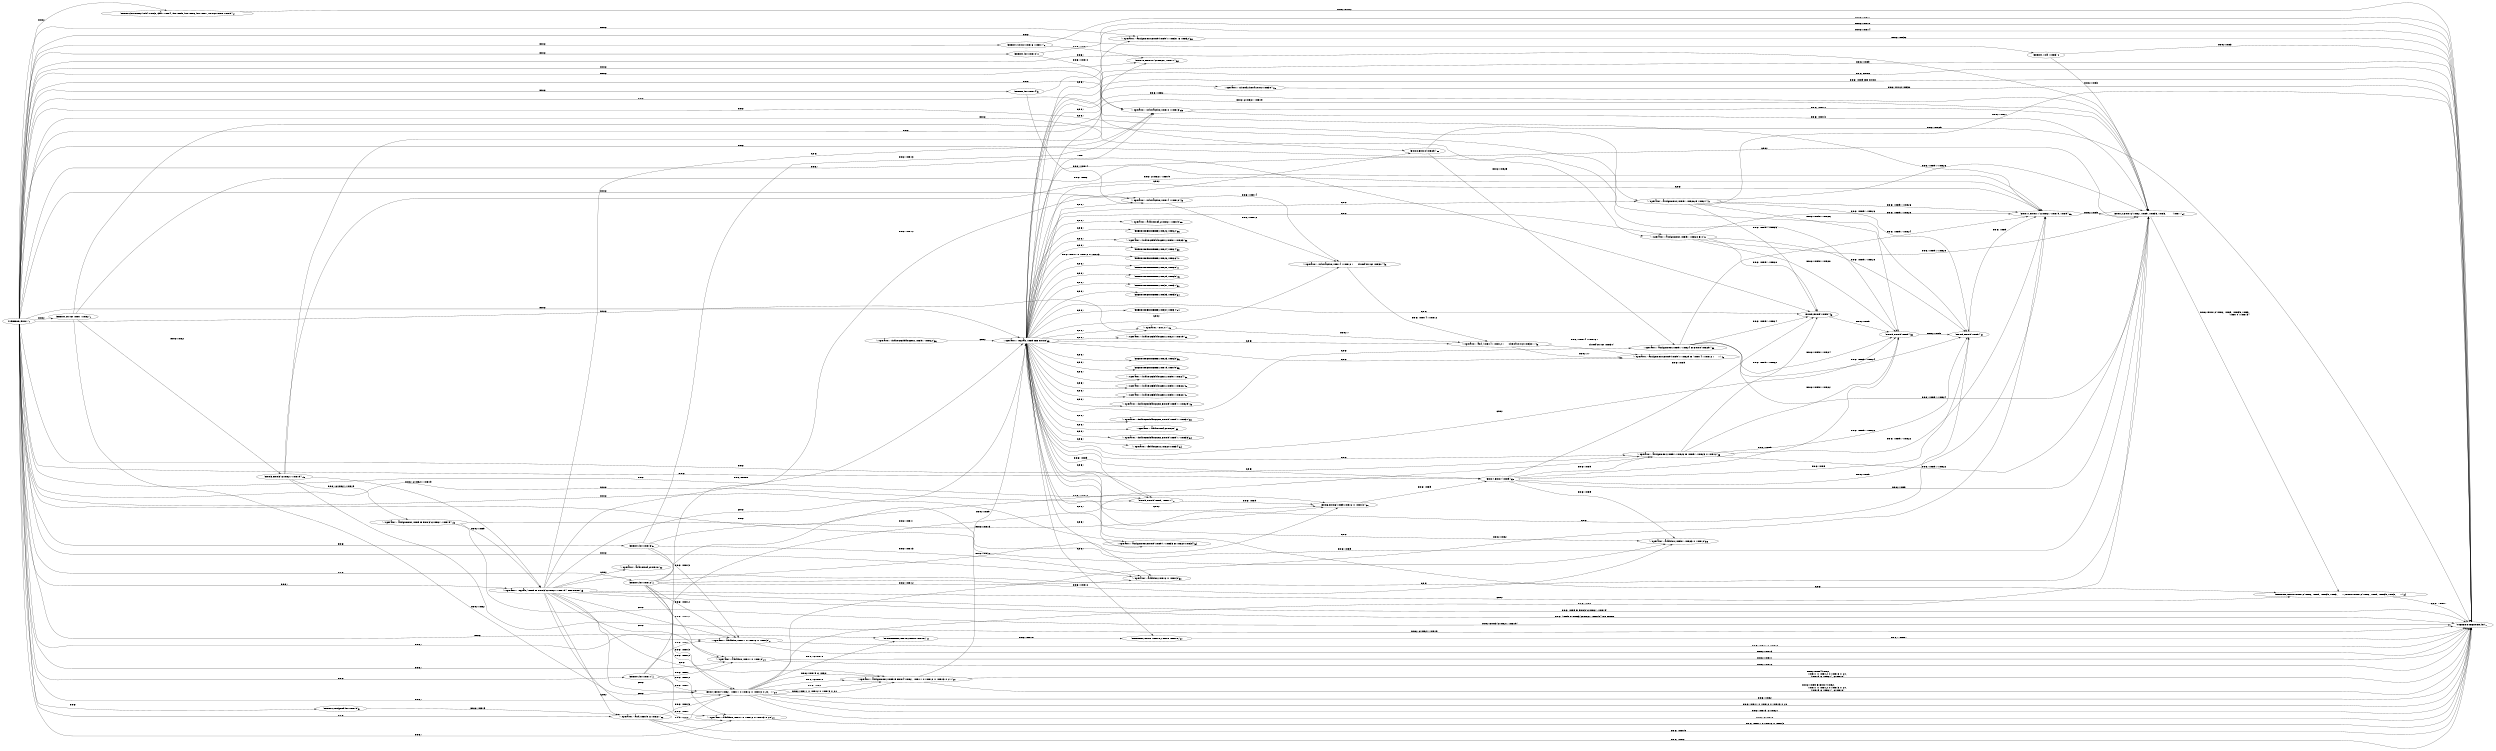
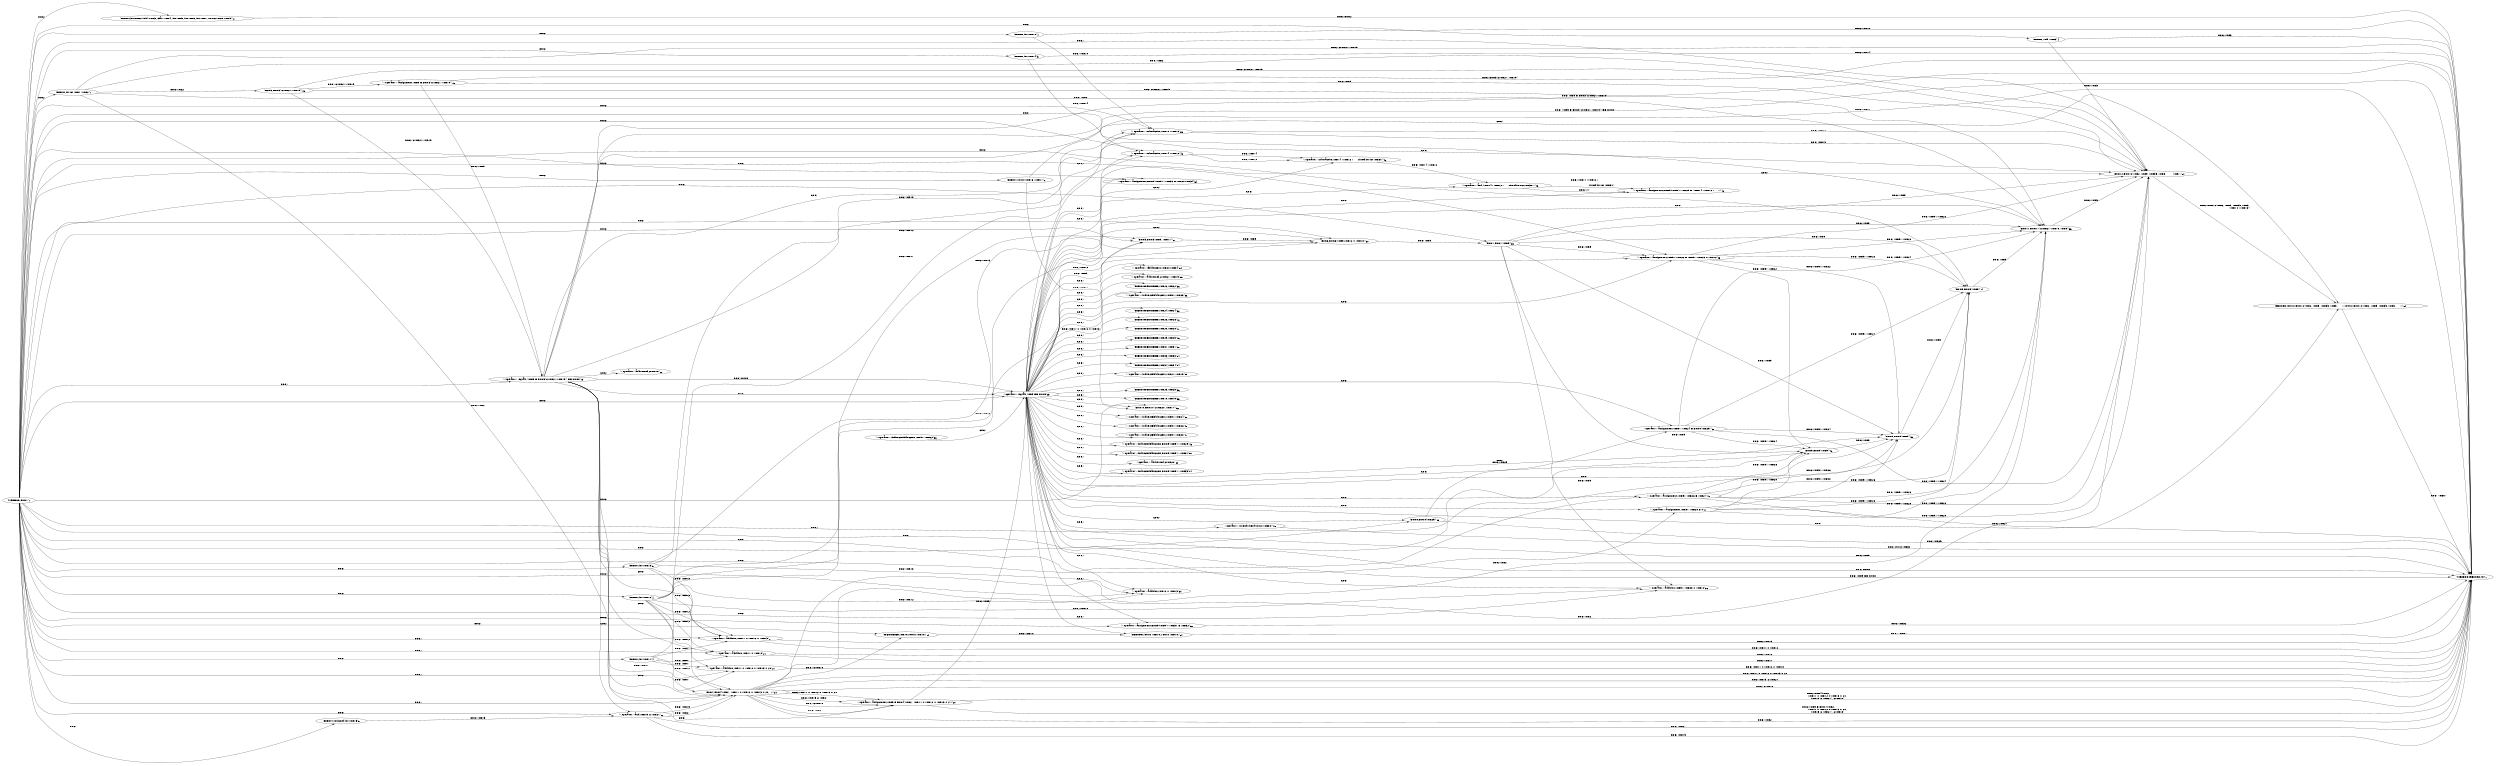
edge "(<operator>.equals,VAR9 == NULL)" -> "(<operator>.subtraction,VAR10 - VAR13)": label "VAR: " -> "CDG: "
node "(<operator>.not,~7)": removed
edge "(<operator>.equals,VAR9 == NULL)" -> "(FUN7,FUN7(VAR9))": removed, label "CDG:"
edge "(FUN3,FUN3(&VAR2->VAR19))" -> "(METHOD_RETURN,int)": now "(PARAM,struct VAR1 *VAR2)" -> "(METHOD_RETURN,int)"
edge "(<operator>.equals,(VAR9 = FUN3(&VAR2->VAR19)) == NULL)" -> "(<operator>.addition,VAR11 + VAR12 + VAR13 + 20)": label "CDG: " -> "DDG: VAR17"
